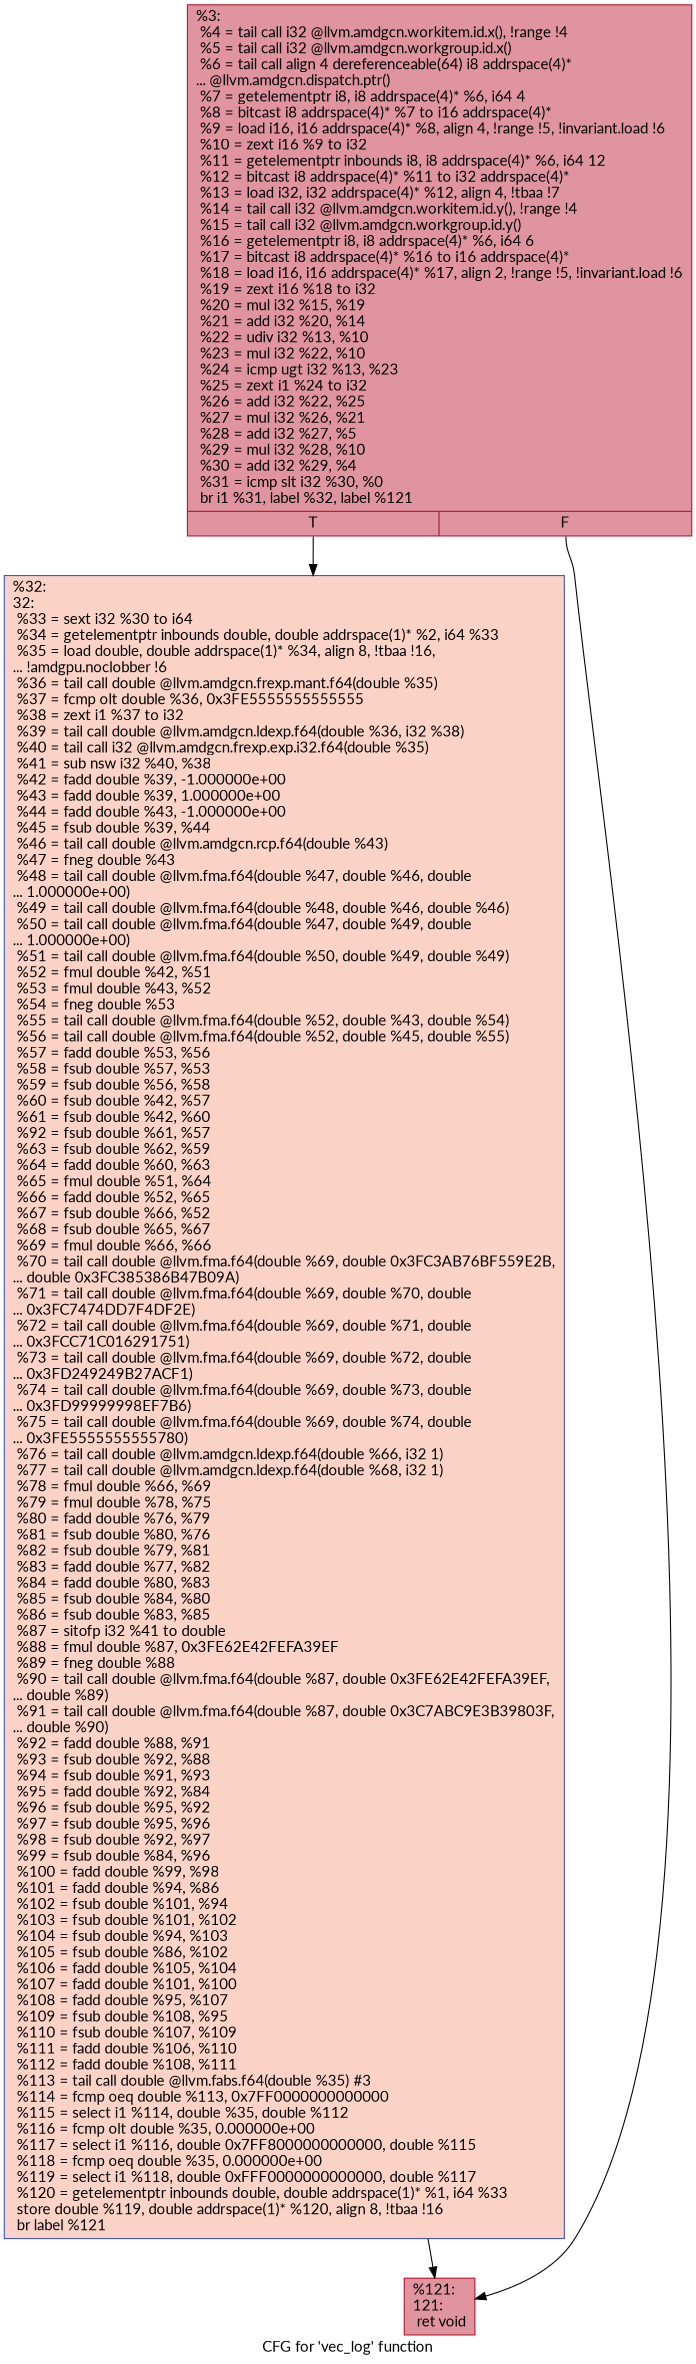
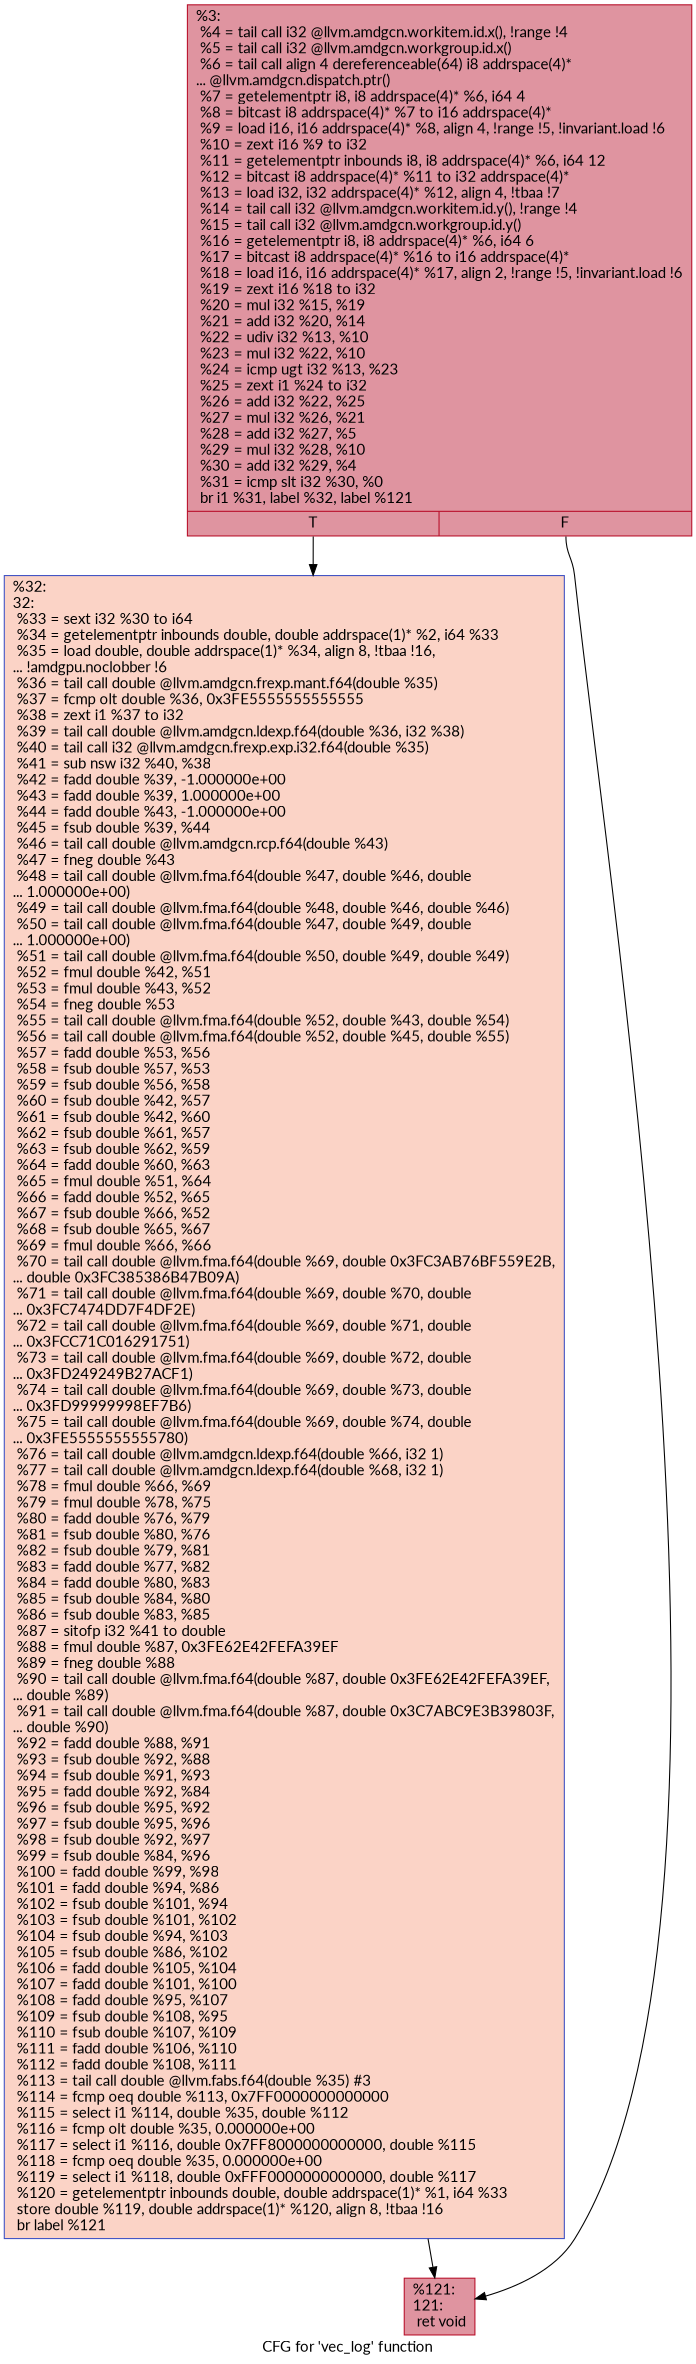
node "%32:": text "%92 = fsub double %61, %57" -> "%62 = fsub double %61, %57"
